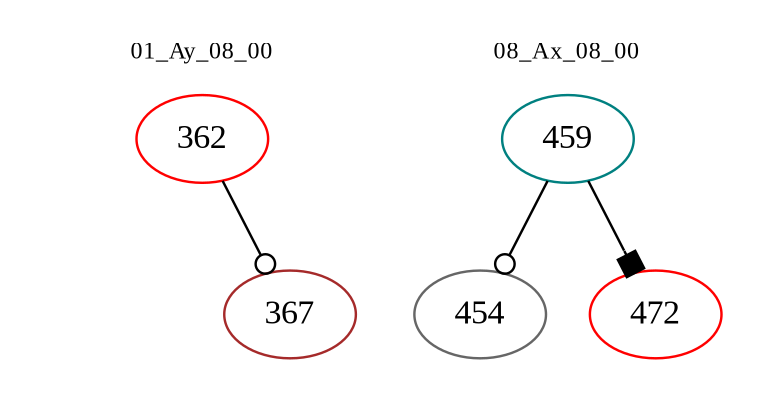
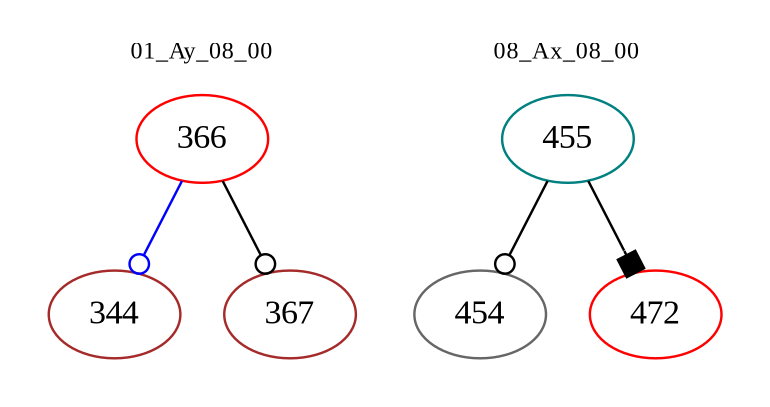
node "362": label "362" -> "366"
node "459": label "459" -> "455"
node "344": added
